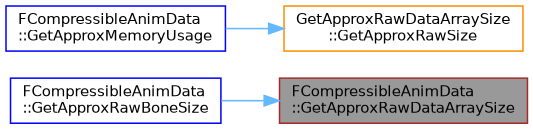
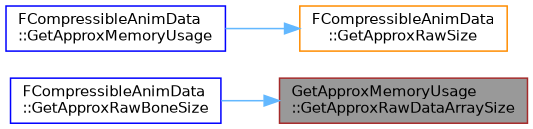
node "GetApproxRawDataArraySize ::GetApproxRawSize": label "GetApproxRawDataArraySize ::GetApproxRawSize" -> "FCompressibleAnimData ::GetApproxRawSize"
node "FCompressibleAnimData ::GetApproxRawDataArraySize": label "FCompressibleAnimData ::GetApproxRawDataArraySize" -> "GetApproxMemoryUsage ::GetApproxRawDataArraySize"
